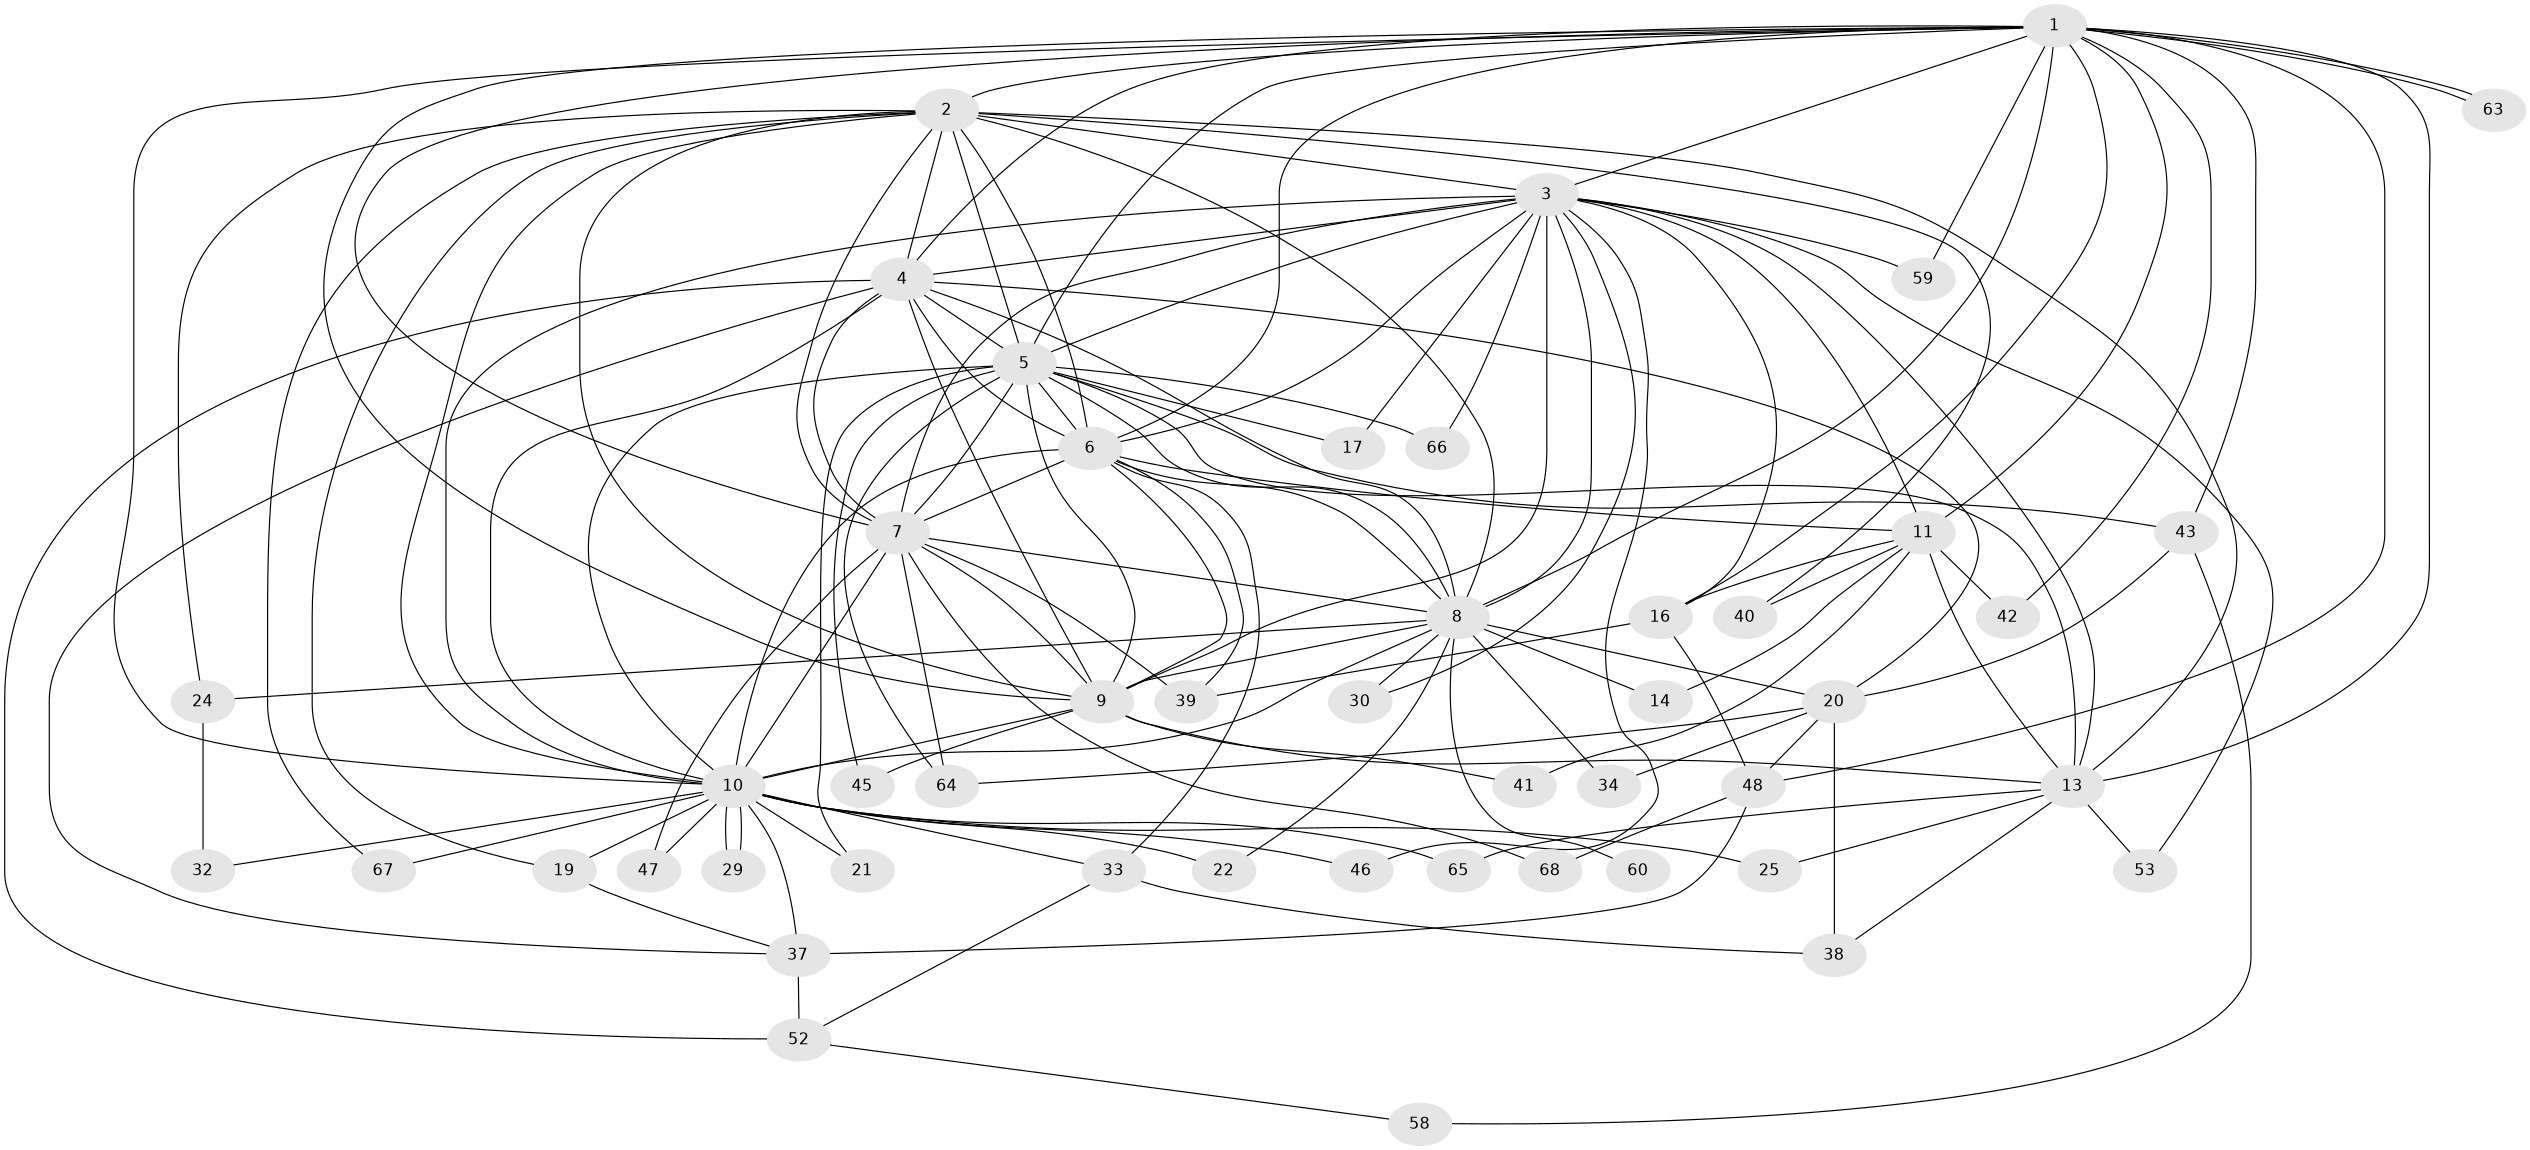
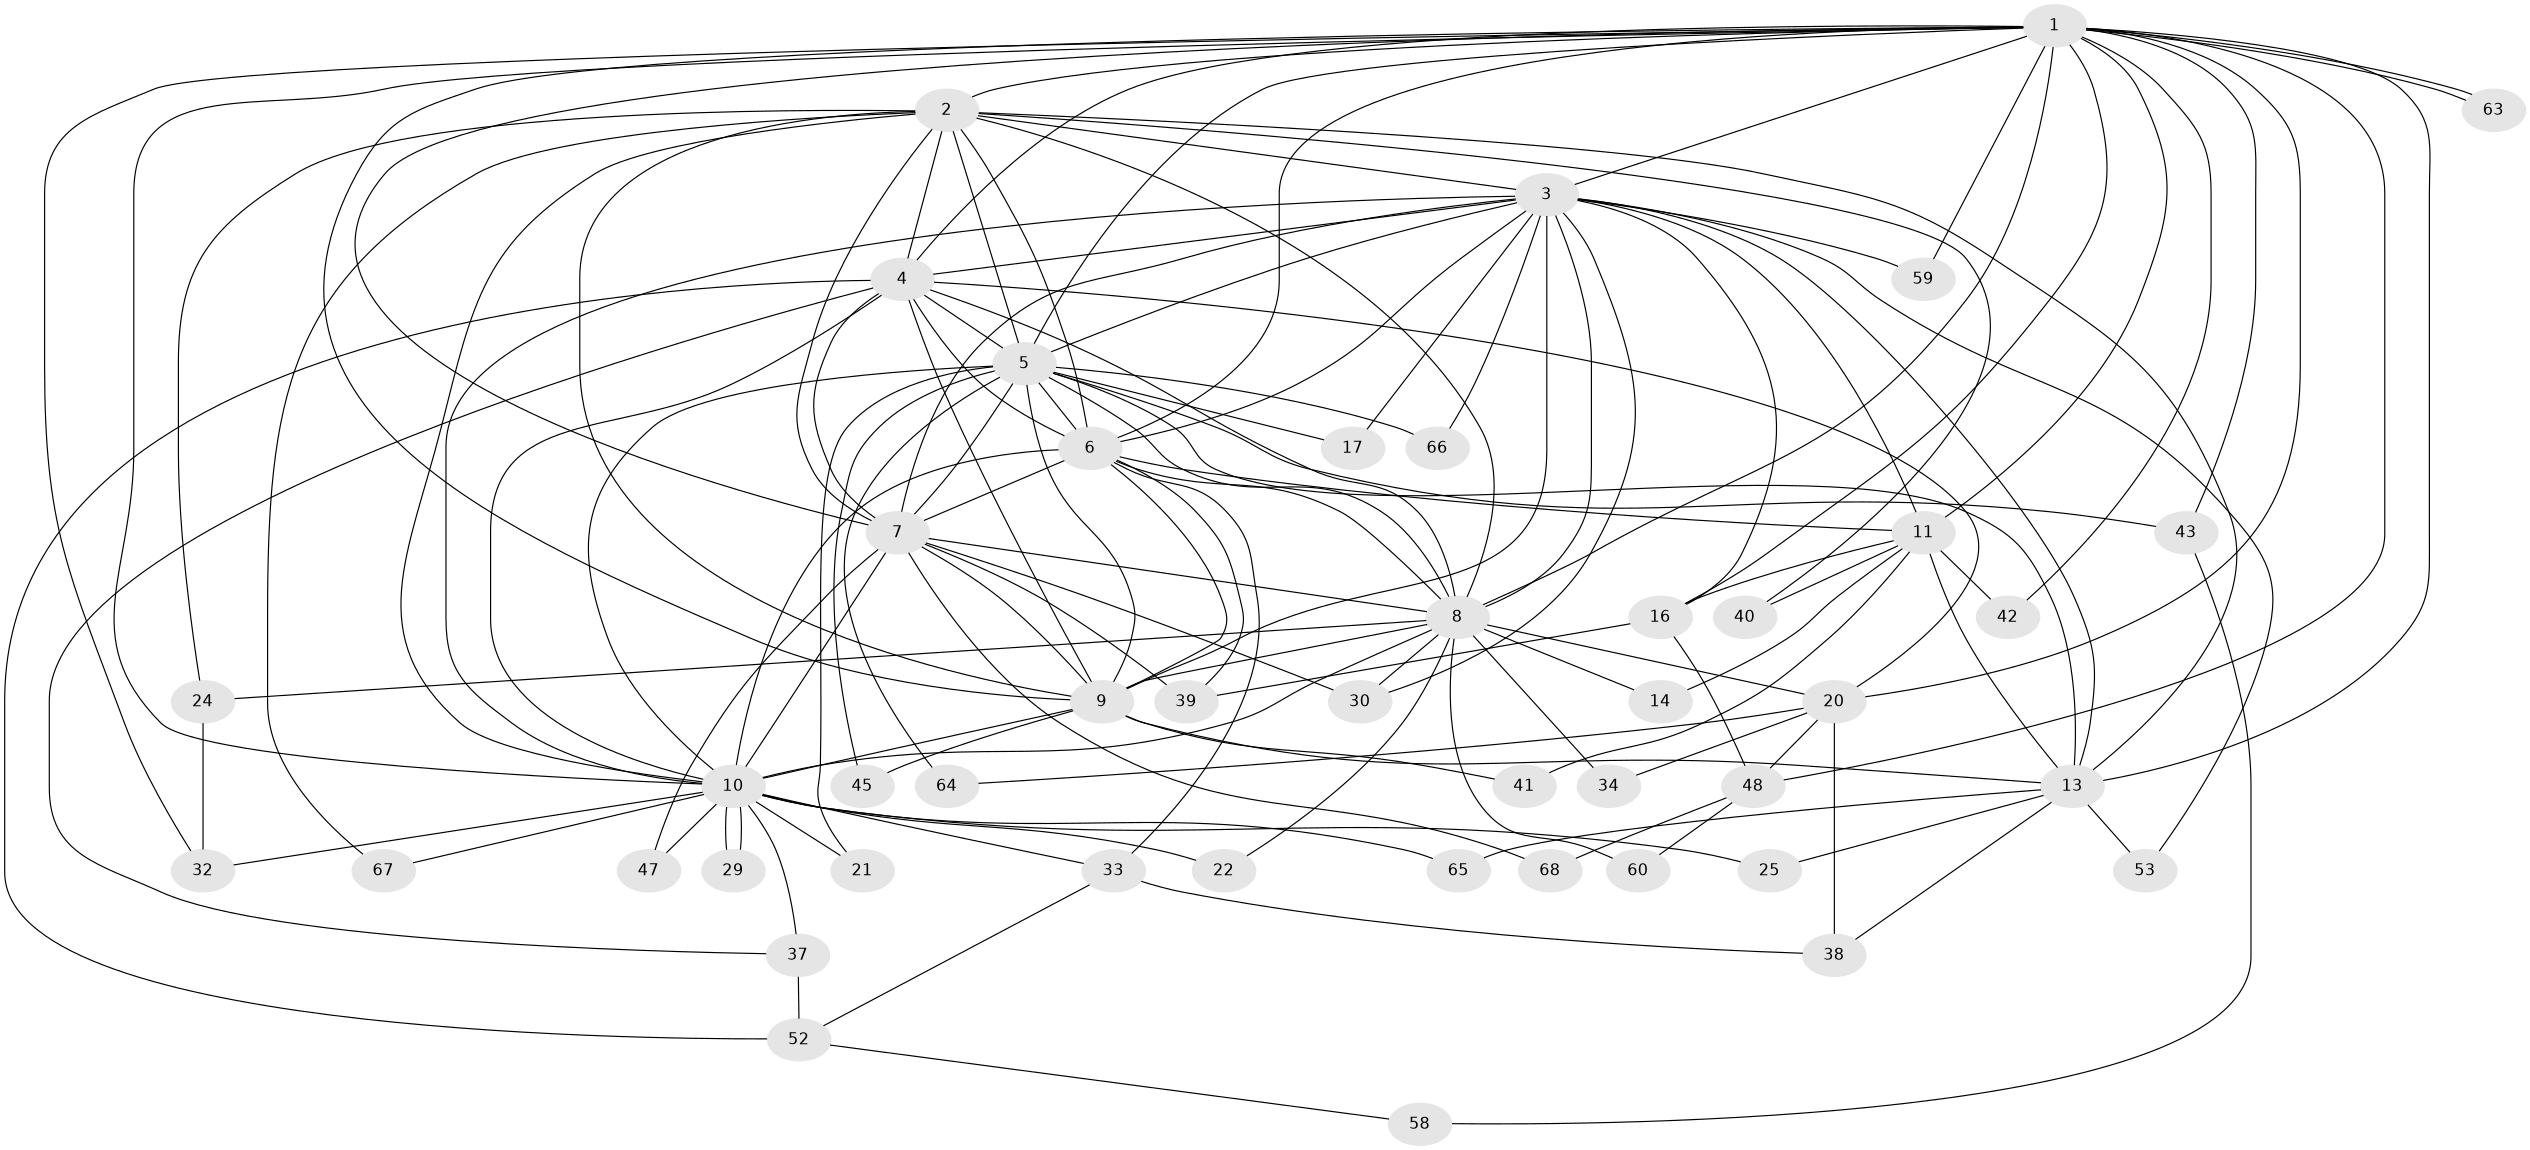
edge "1" -- "32": added
edge "7" -- "64": now "7" -- "30"
edge "43" -- "20": now "1" -- "20"
node "19": removed
node "46": removed
edge "48" -- "37": now "48" -- "60"
